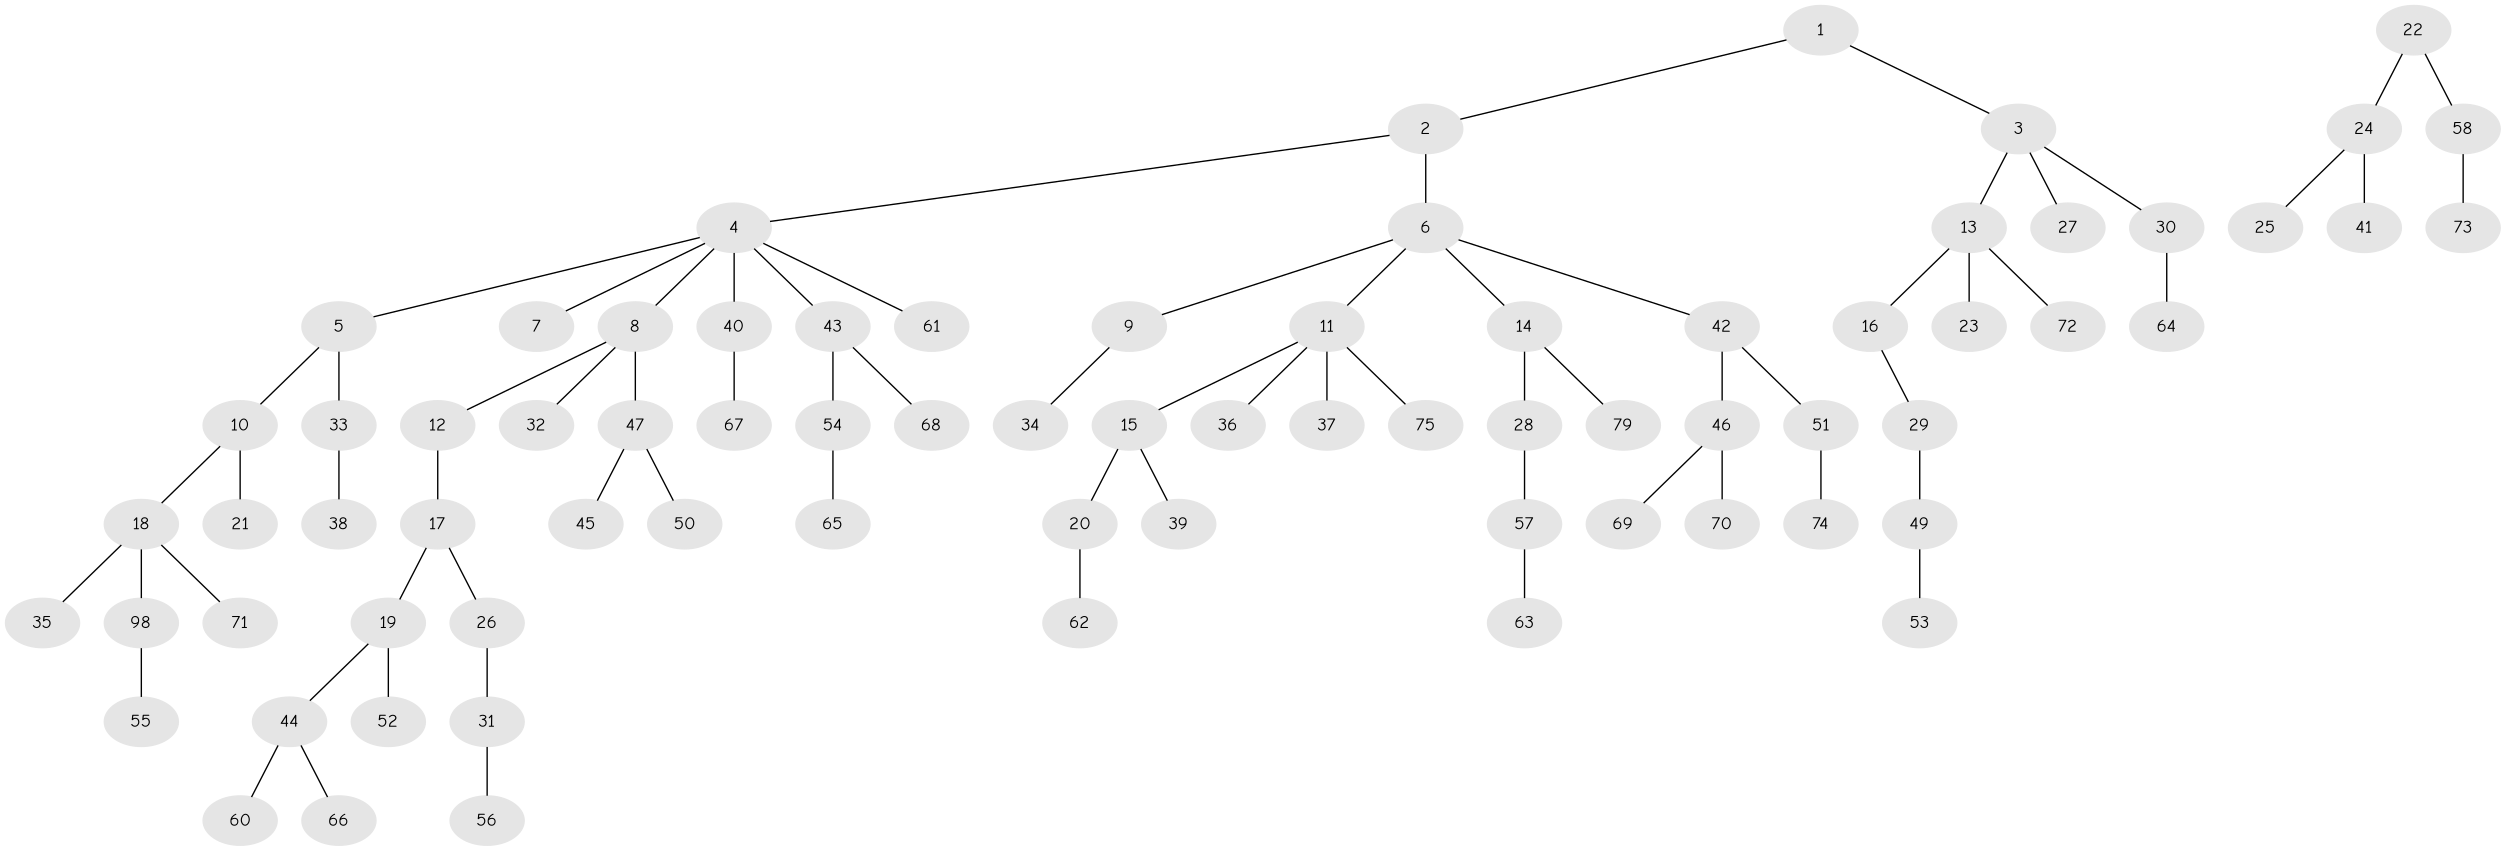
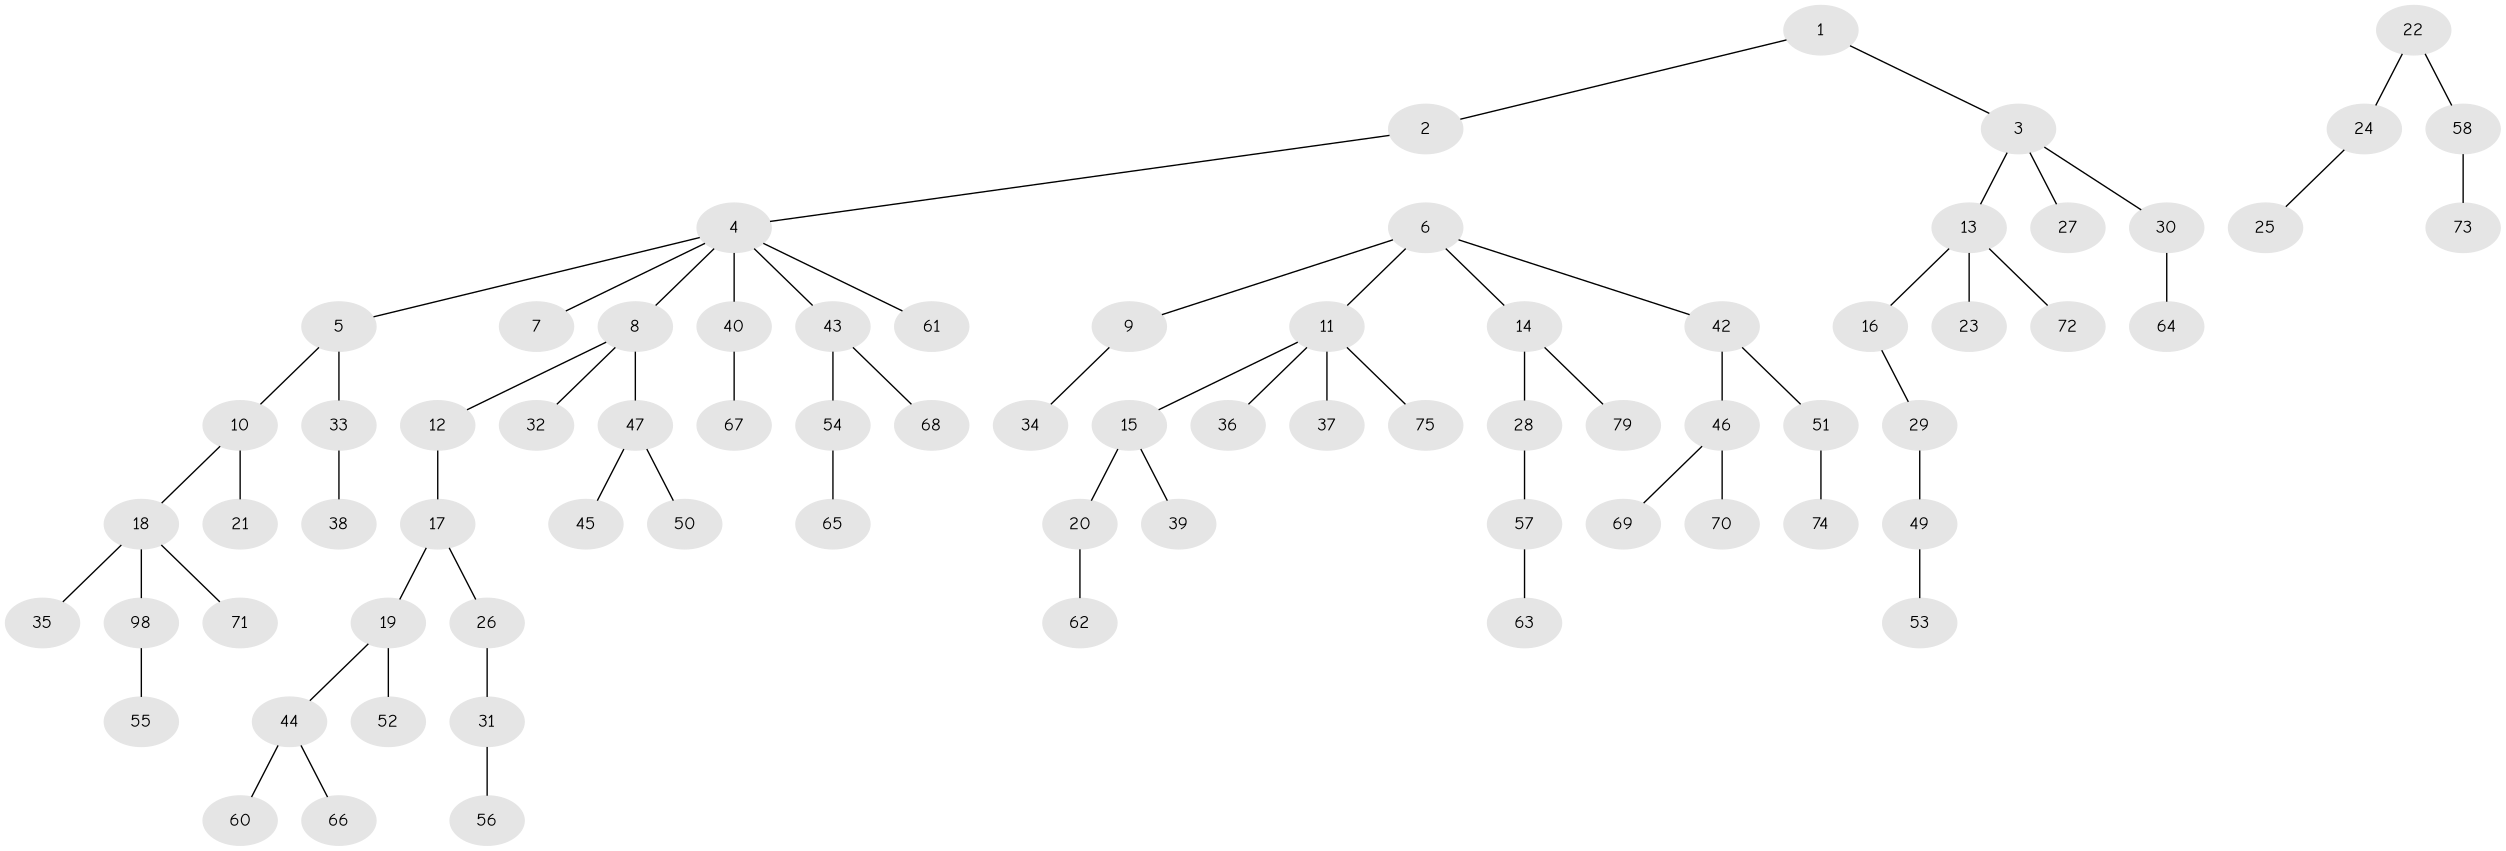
edge "2" -- "6": removed
node "41": removed
